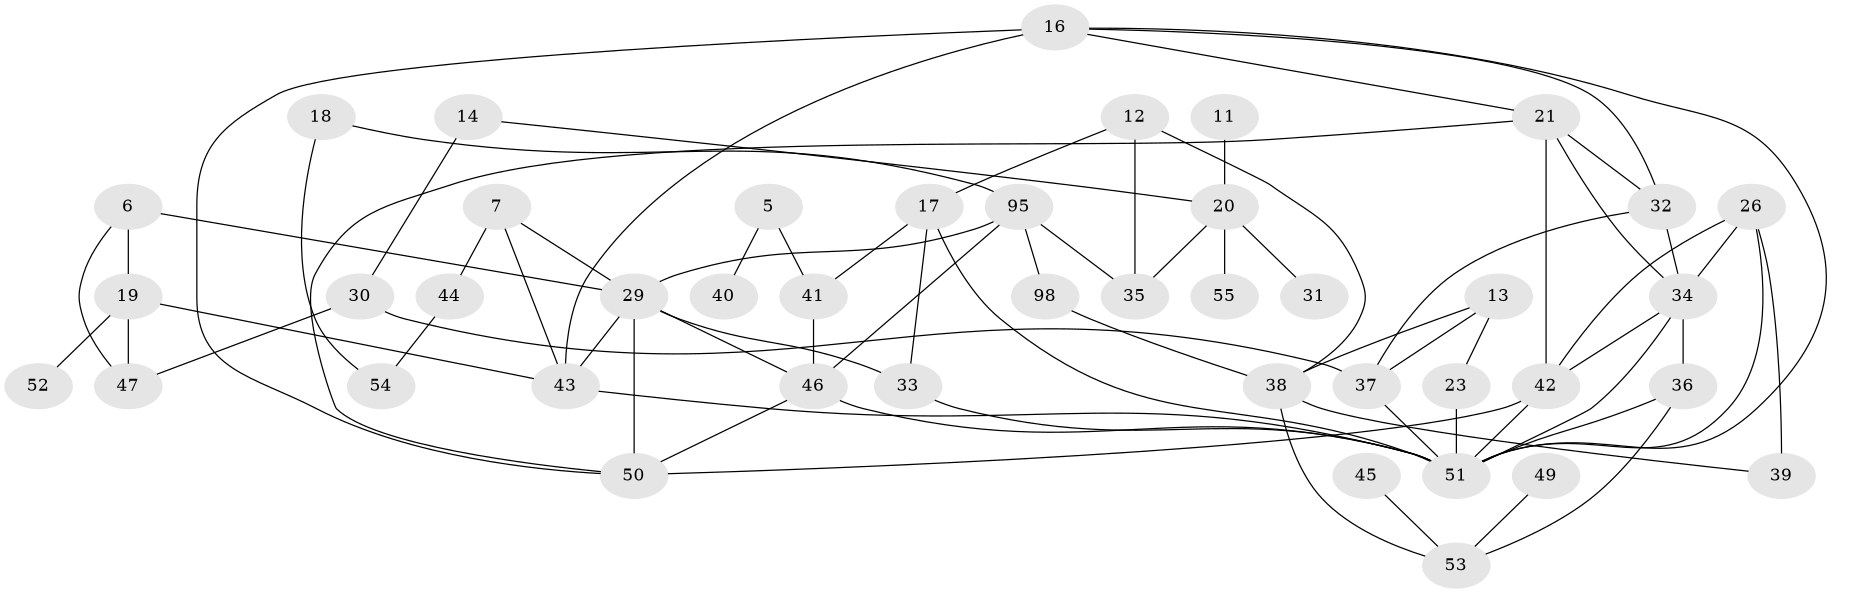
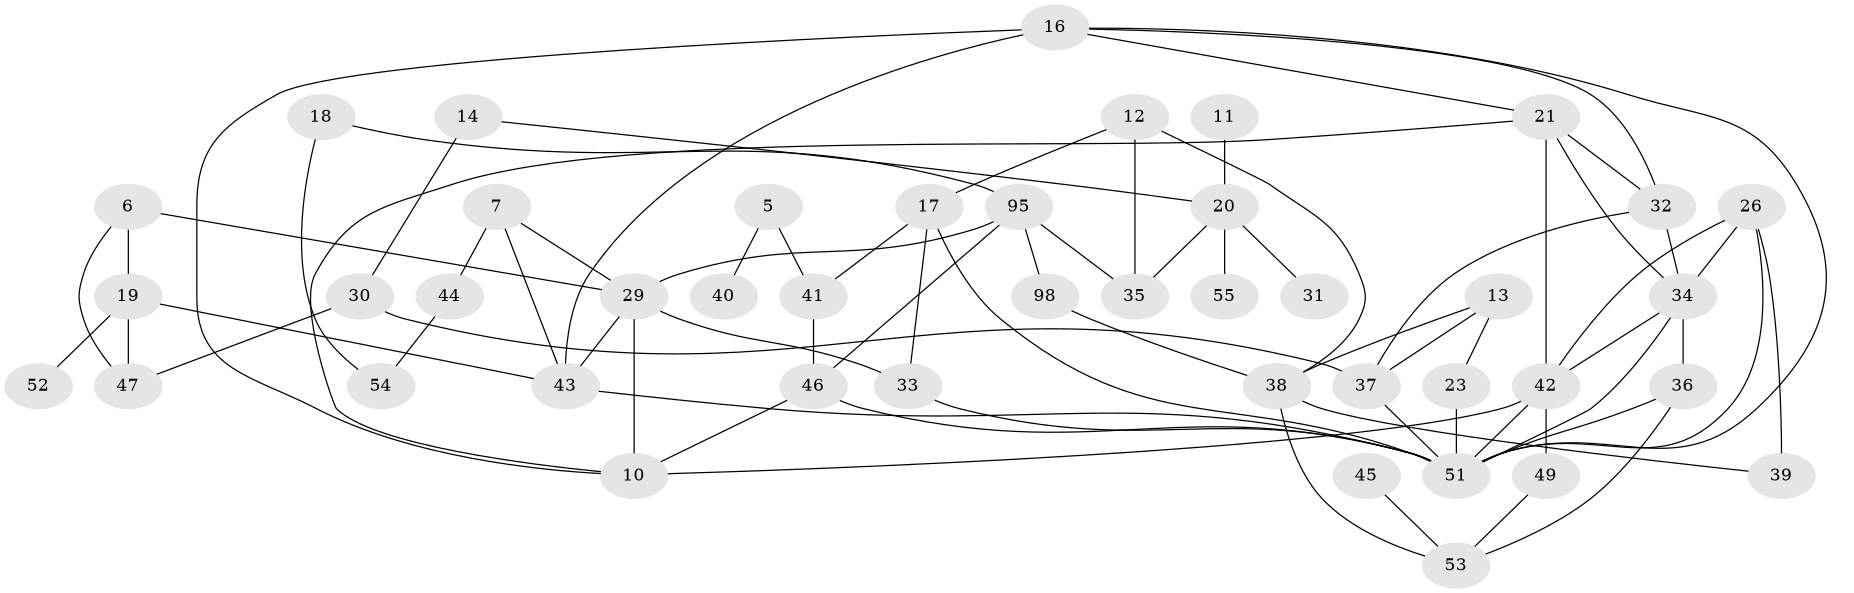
edge "29" -- "46": removed
edge "42" -- "49": added
node "50": label "50" -> "10"
